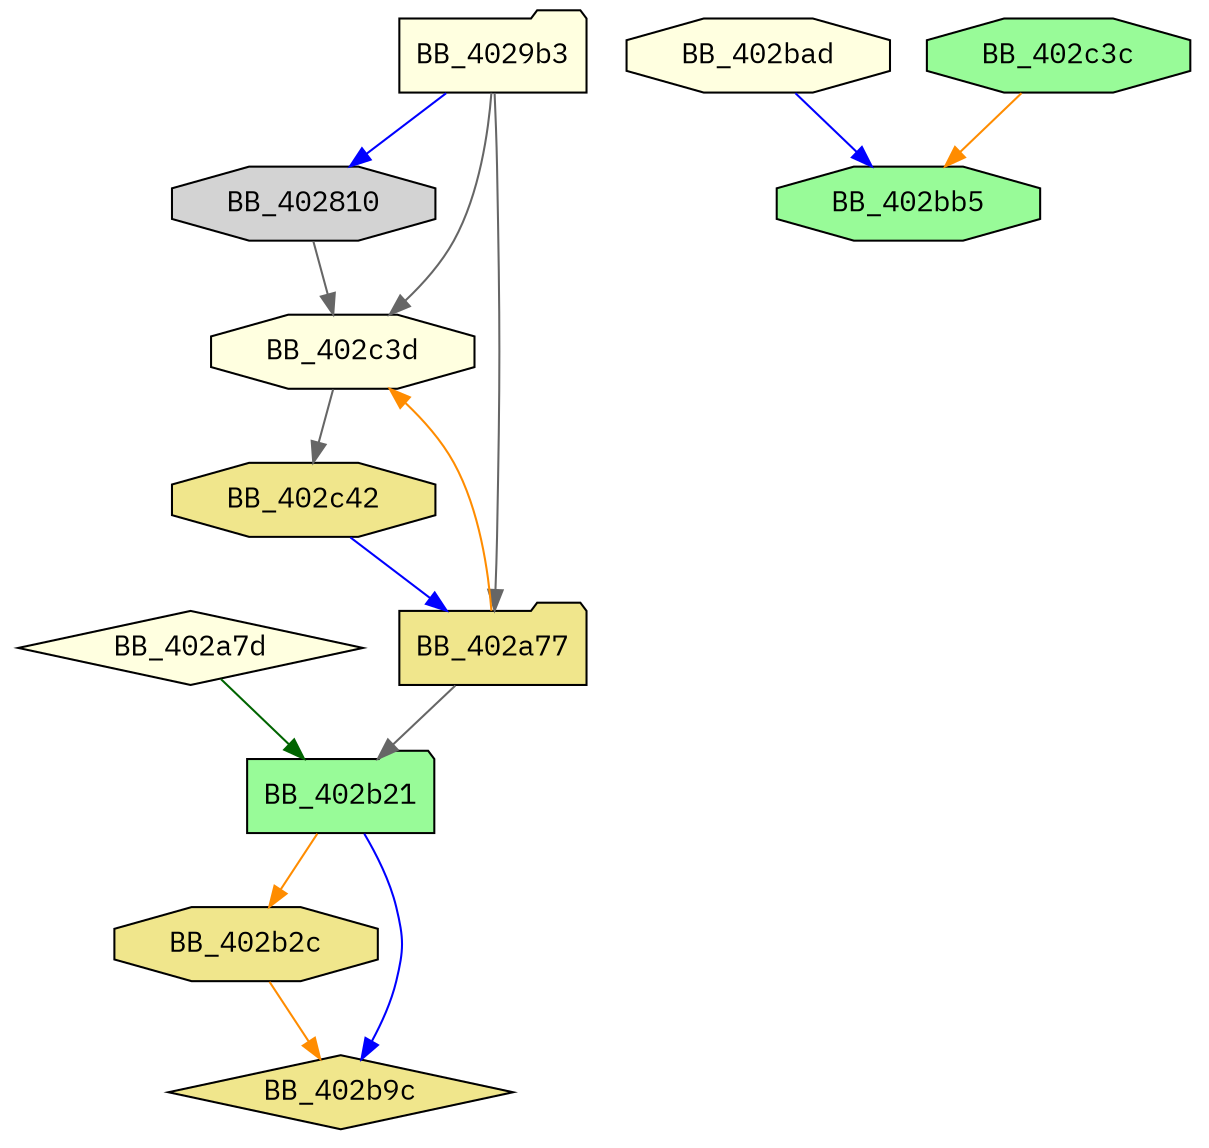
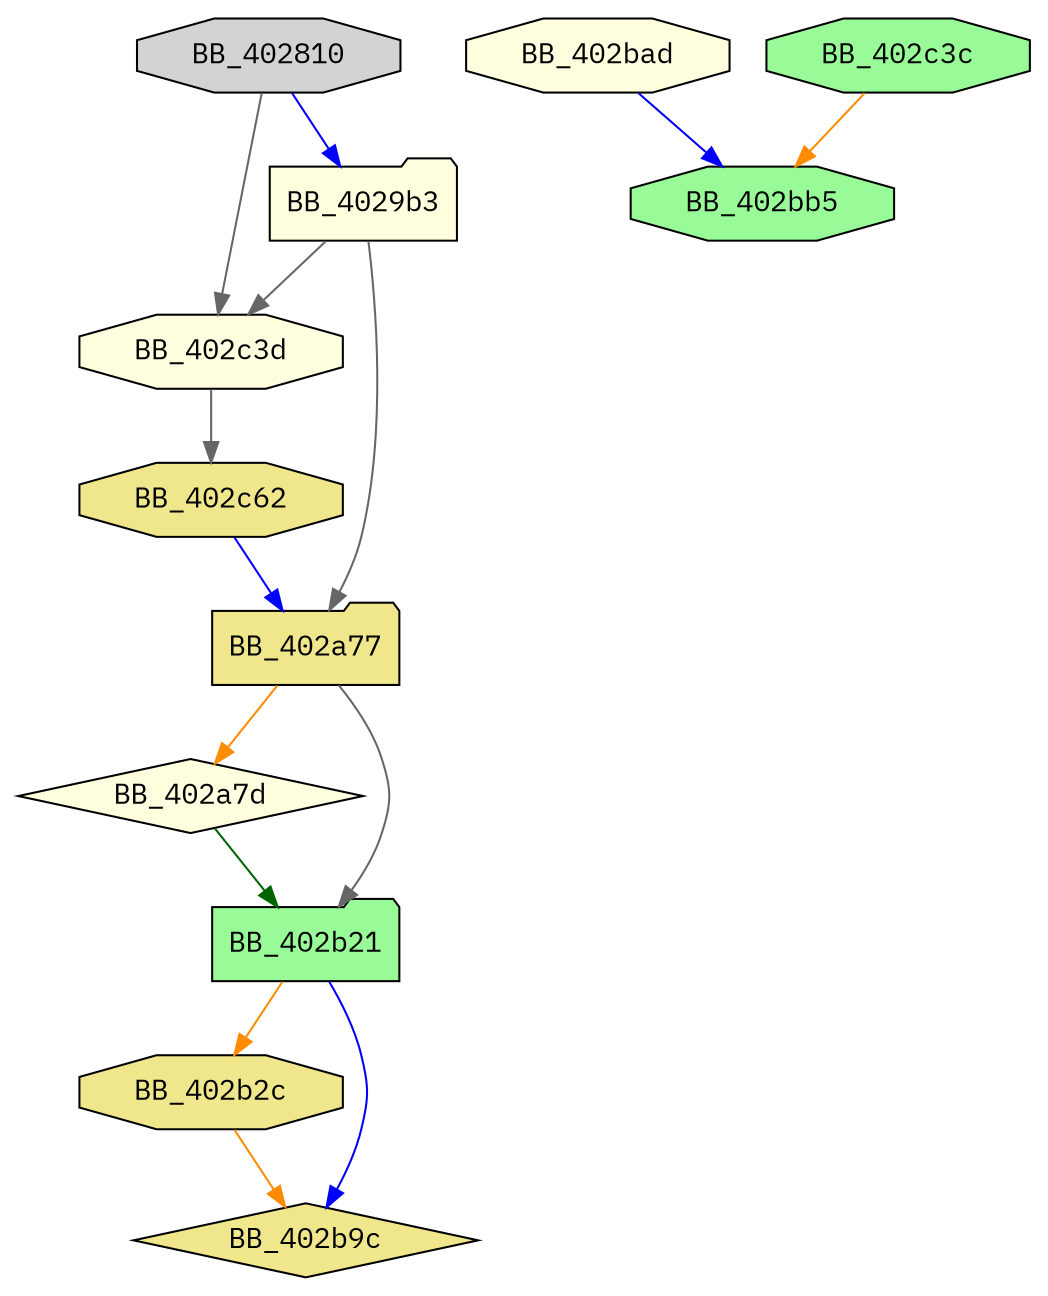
edge "BB_4029b3" -> "BB_402810": reversed
edge "BB_402a77" -> "BB_402c3d": now "BB_402a77" -> "BB_402a7d"
node "BB_402c42": label "BB_402c42" -> "BB_402c62"
